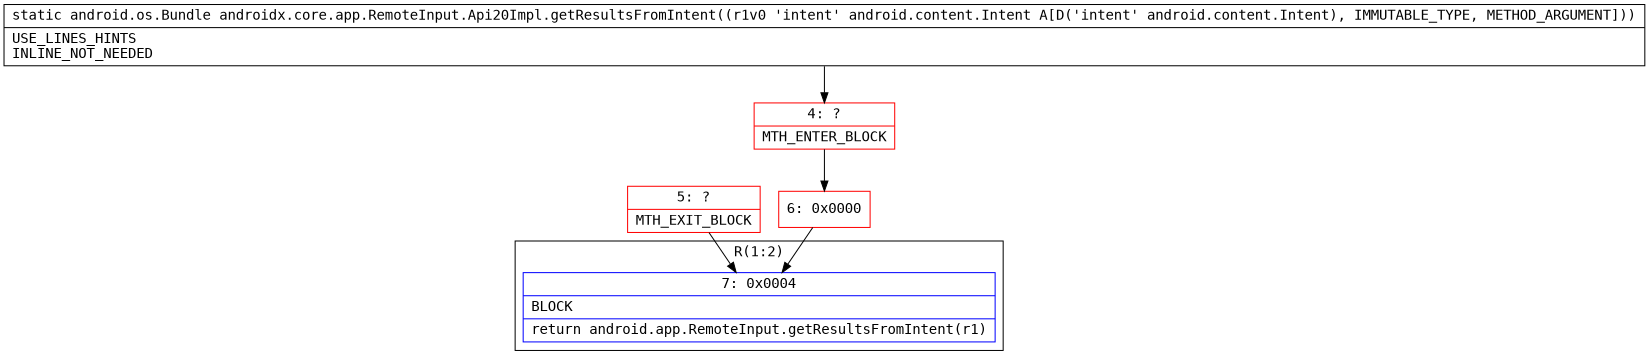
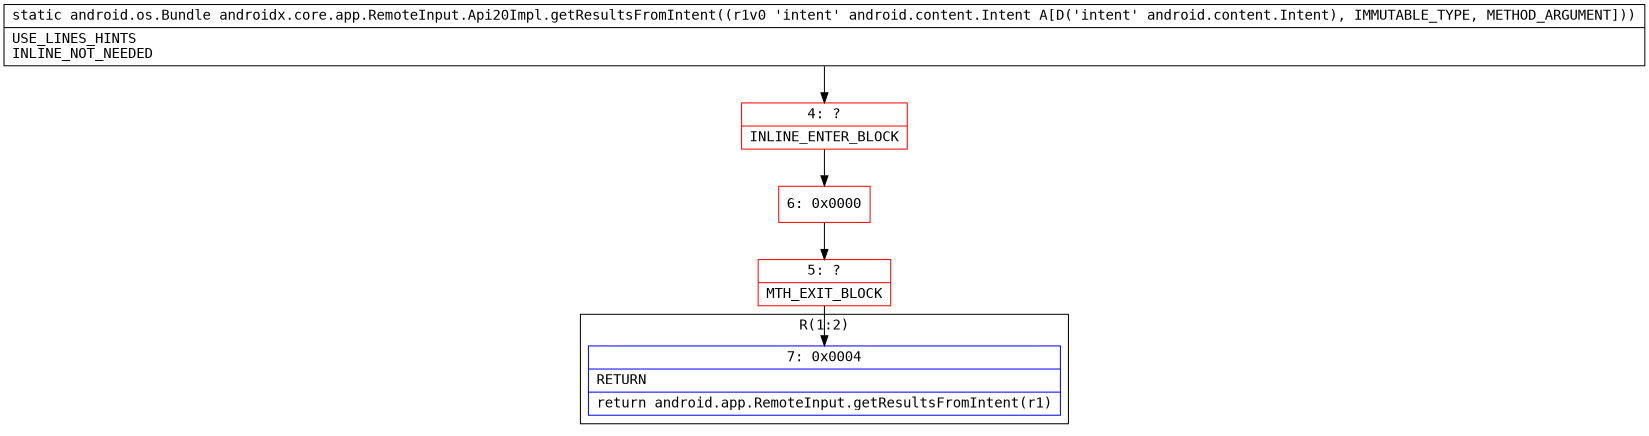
node "4: ?": text "MTH_ENTER_BLOCK" -> "INLINE_ENTER_BLOCK"
edge "6: 0x0000" -> "7: 0x0004": now "6: 0x0000" -> "5: ?"
node "7: 0x0004": text "BLOCK" -> "RETURN"
